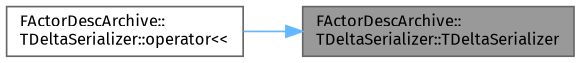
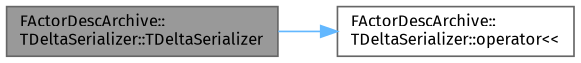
edge "FActorDescArchive:: TDeltaSerializer::operator<<" -> "FActorDescArchive:: TDeltaSerializer::TDeltaSerializer": reversed
